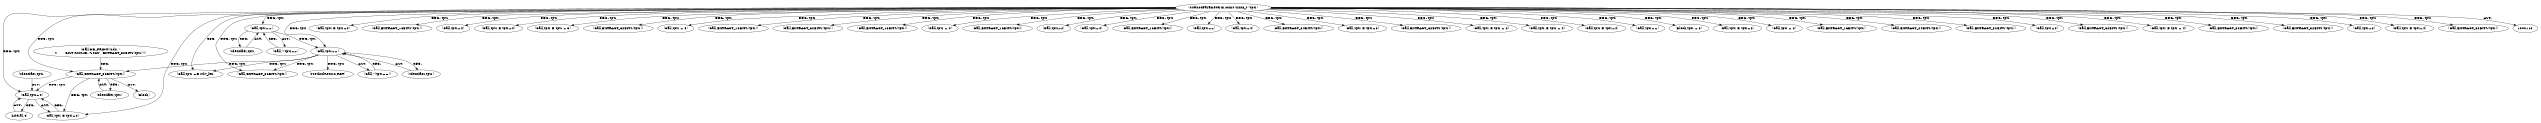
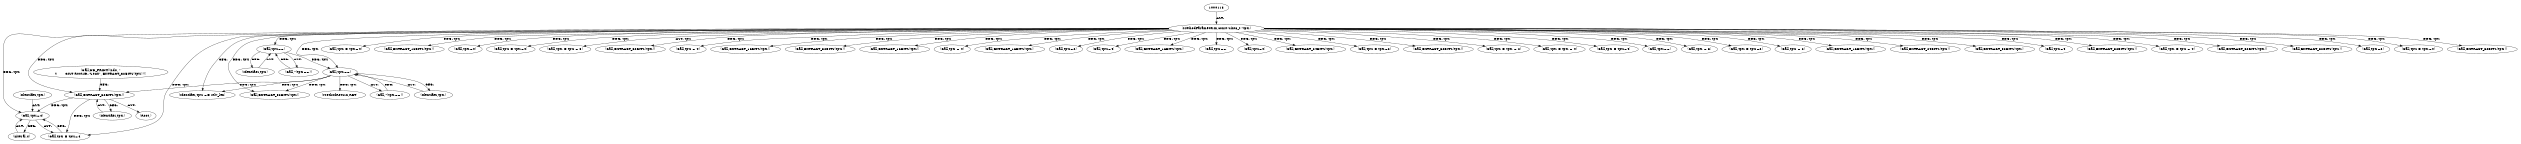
edge "(MethodParameterIn,const uint8_t *tptr)" -> "1000113": reversed
edge "(MethodParameterIn,const uint8_t *tptr)" -> "(Call,tptr = tptr + 3)": label "DDG: tptr" -> "AST: tptr"
node "(Block,tptr + 3)": label "(Block,tptr + 3)" -> "(Call,tptr + 3)"
node "(Call,tptr += stlv_len)": label "(Call,tptr += stlv_len)" -> "(Identifier,tptr += stlv_len)"
node "(Block,)": label "(Block,)" -> "(Root,)"
